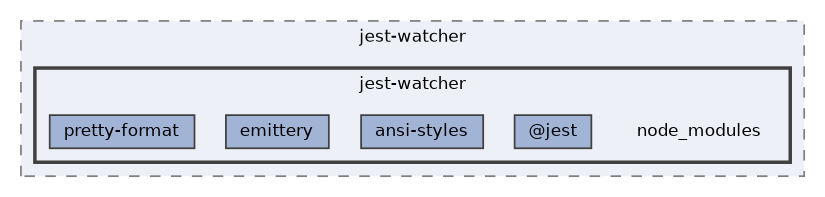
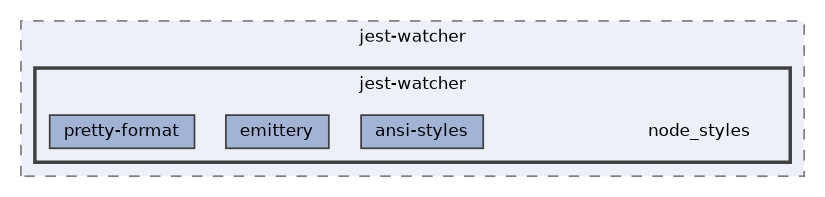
node "@jest": removed
node "node_modules": label "node_modules" -> "node_styles"
